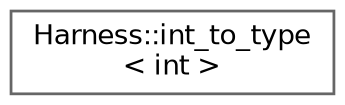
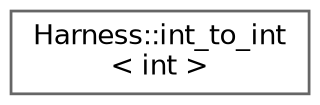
node "Harness::int_to_type < int >": label "Harness::int_to_type < int >" -> "Harness::int_to_int < int >"
